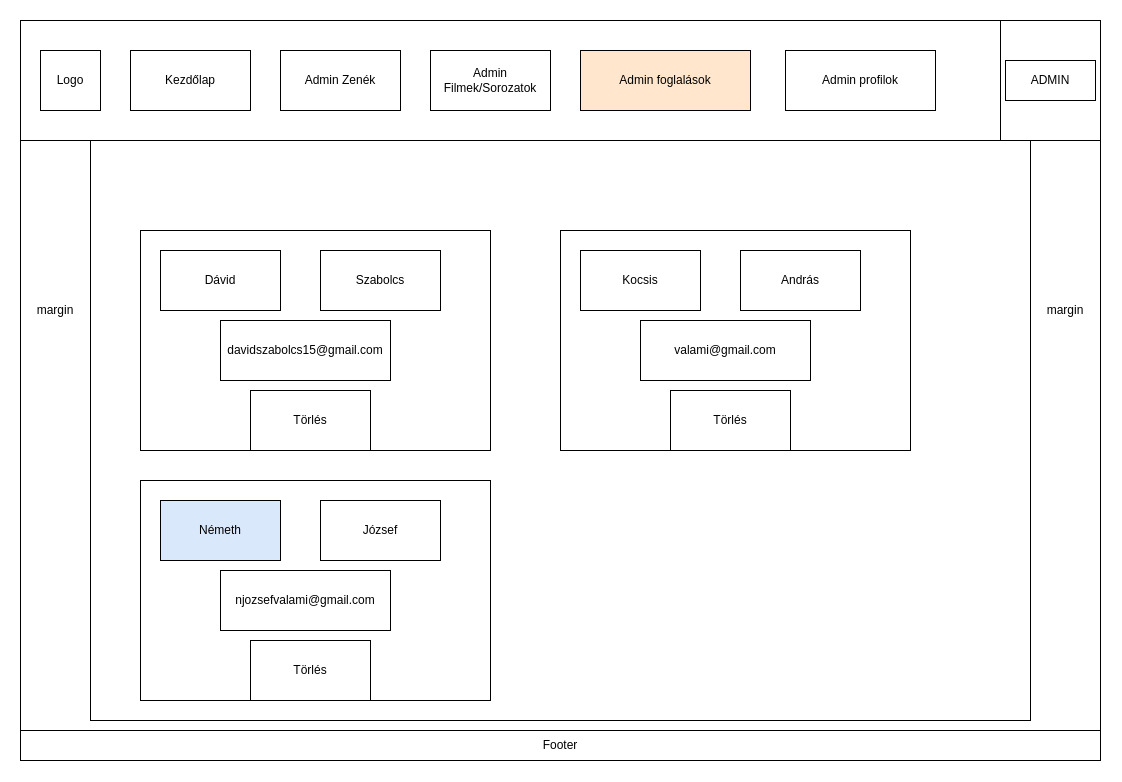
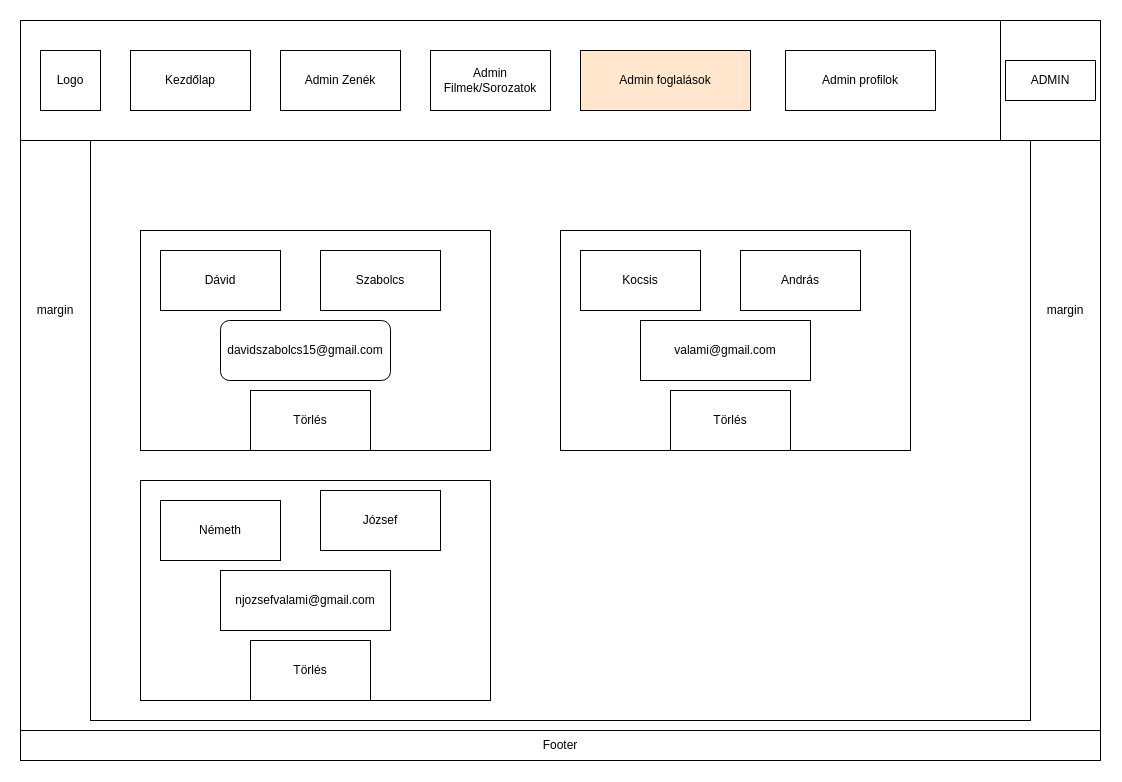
node "davidszabolcs15@gmail.com": shape rectangle -> rounded rectangle
node "Németh": fillcolor #dae8fc -> #ffffff
node "József": moved (381, 531) -> (381, 521)
